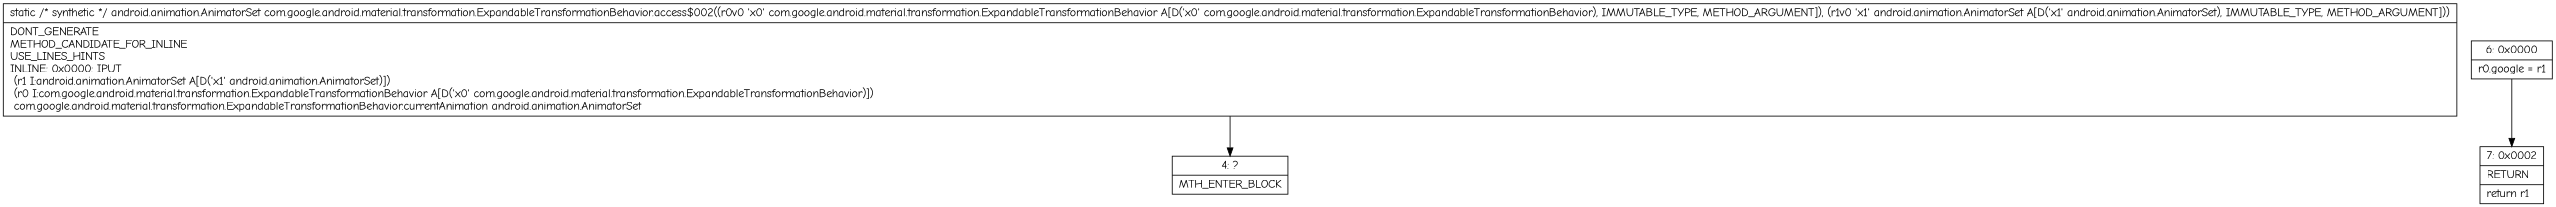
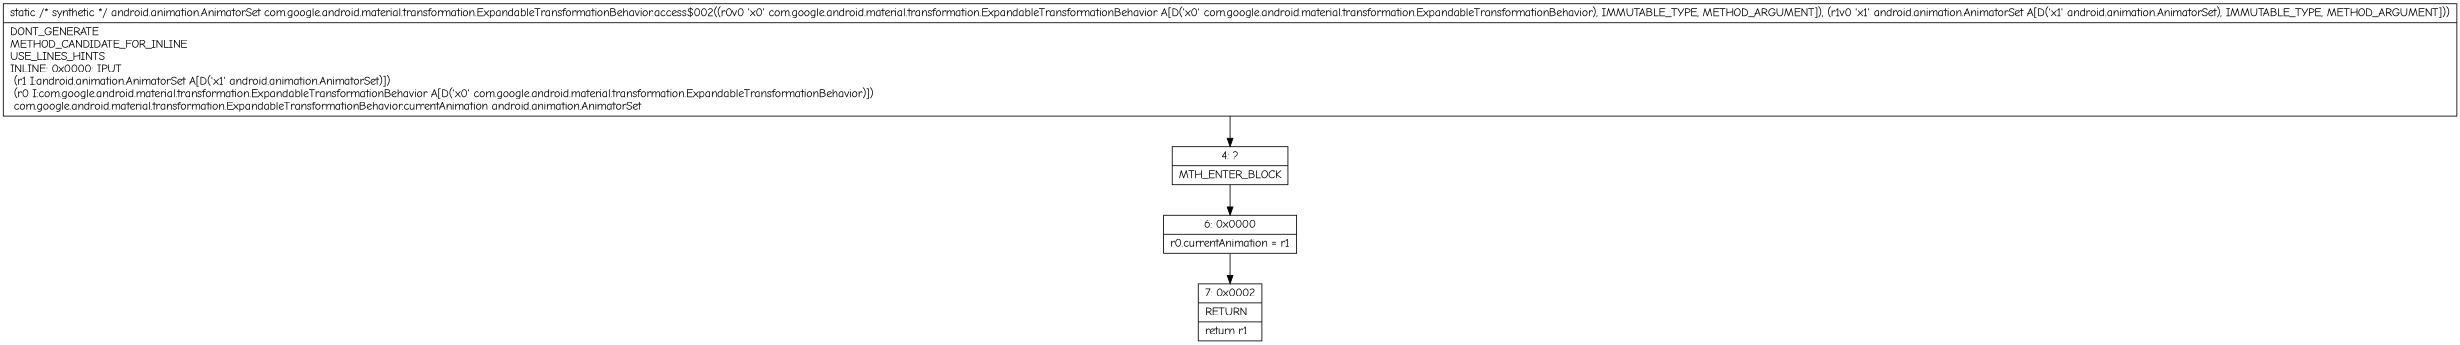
node "6: 0x0000": text "r0.google = r1" -> "r0.currentAnimation = r1"
edge "4: ?" -> "6: 0x0000": added
